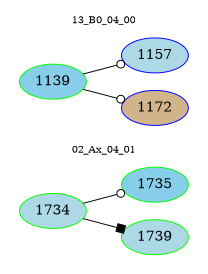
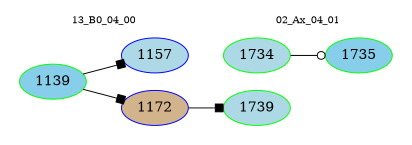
edge "1139" -> "1157": arrowhead odot -> box
edge "1139" -> "1172": arrowhead odot -> box
edge "1734" -> "1739": now "1172" -> "1739"
